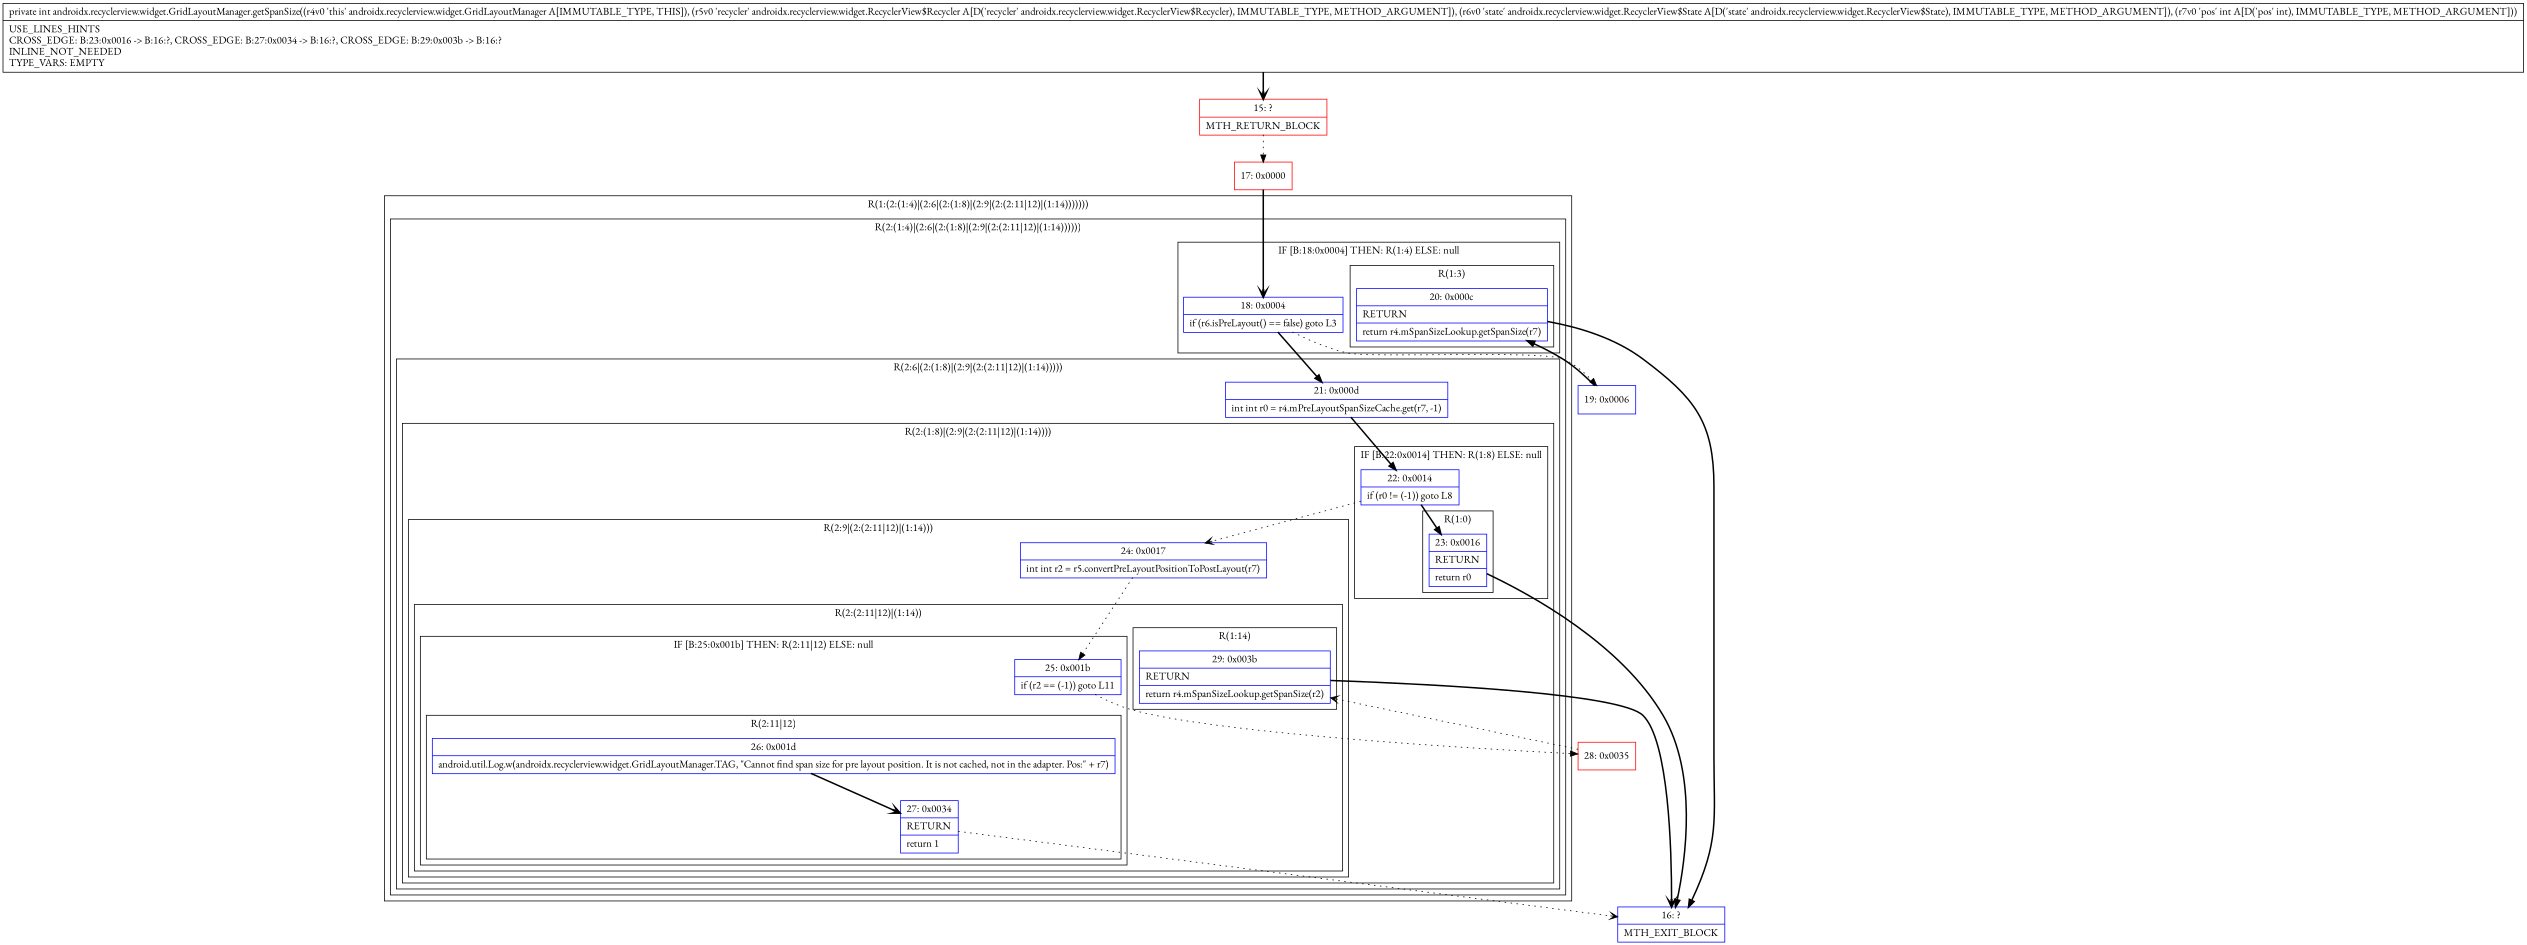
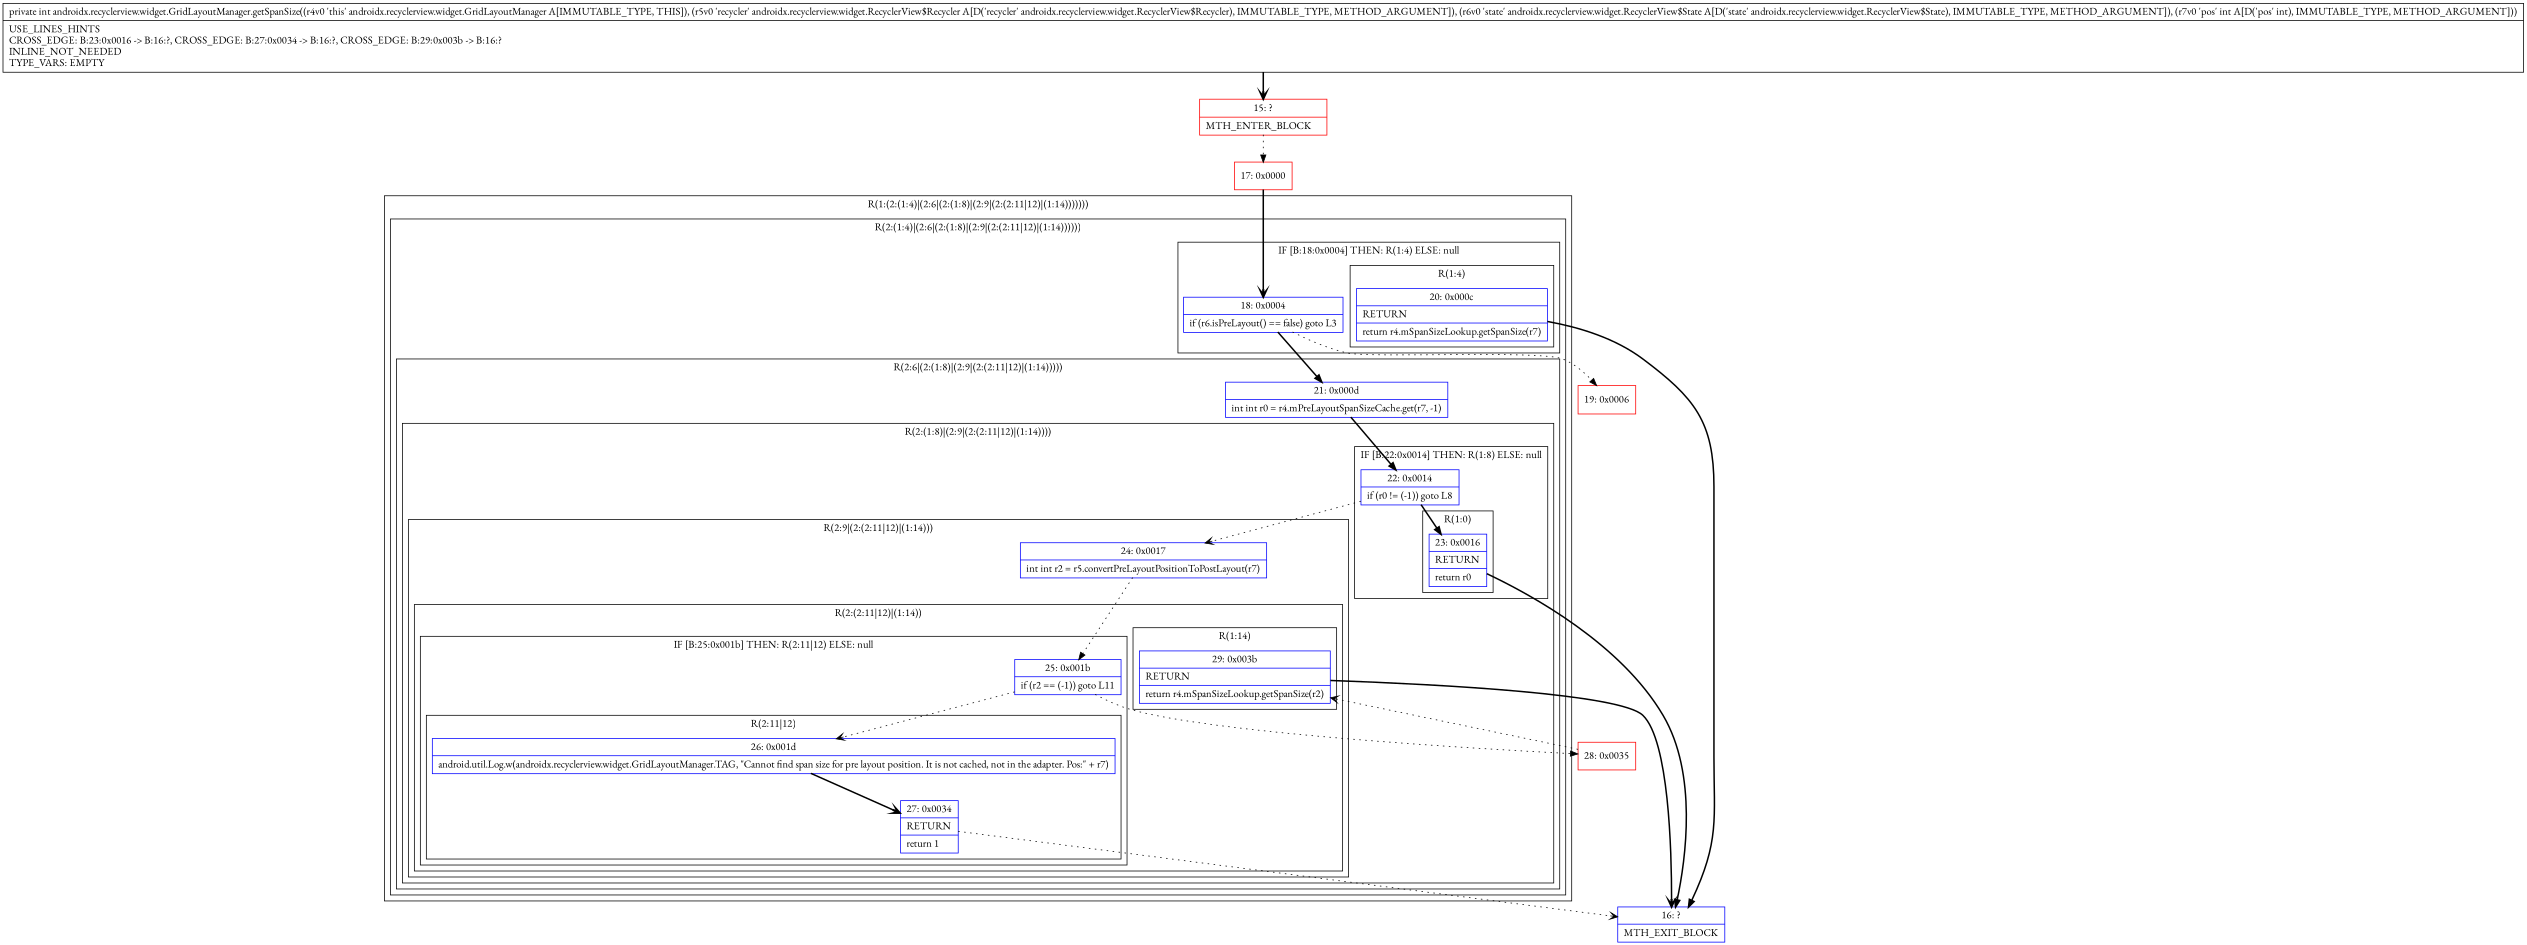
node "15: ?": text "MTH_RETURN_BLOCK" -> "MTH_ENTER_BLOCK"
cluster "R(1:3)": label "R(1:3)" -> "R(1:4)"
edge "19: 0x0006" -> "20: 0x000c": removed
node "19: 0x0006": color blue -> red
edge "25: 0x001b" -> "26: 0x001d": added
